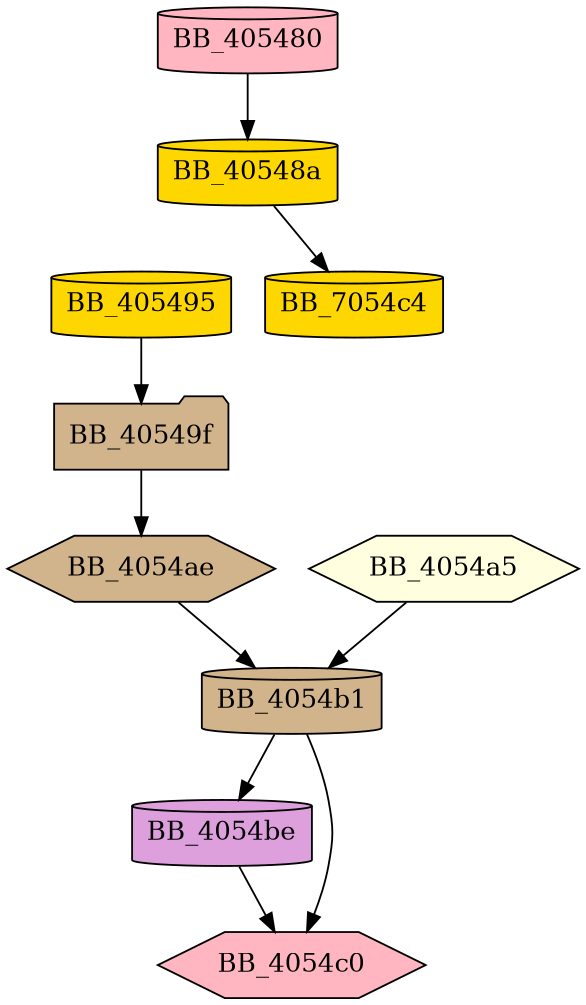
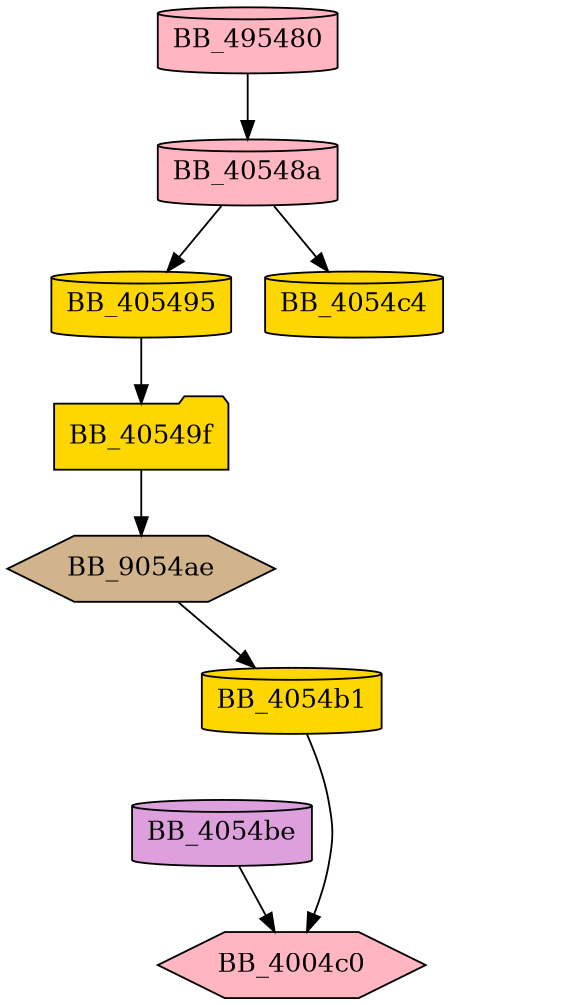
node "BB_405480": label "BB_405480" -> "BB_495480"
node "BB_40548a": fillcolor gold -> lightpink
edge "BB_40548a" -> "BB_405495": added
node "BB_7054c4": label "BB_7054c4" -> "BB_4054c4"
node "BB_40549f": fillcolor tan -> gold
node "BB_4054ae": label "BB_4054ae" -> "BB_9054ae"
node "BB_4054a5": removed
node "BB_4054b1": fillcolor tan -> gold
edge "BB_4054b1" -> "BB_4054be": removed
node "BB_4054c0": label "BB_4054c0" -> "BB_4004c0"
